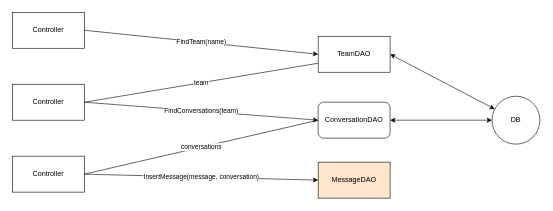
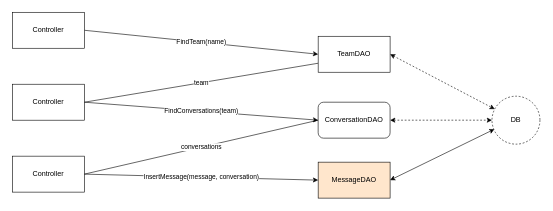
edge "TeamDAO" -- "DB": style solid -> dashed
edge "ConversationDAO" -- "DB": style solid -> dashed
node "DB": style solid -> dashed
edge "DB" -- "MessageDAO": added
